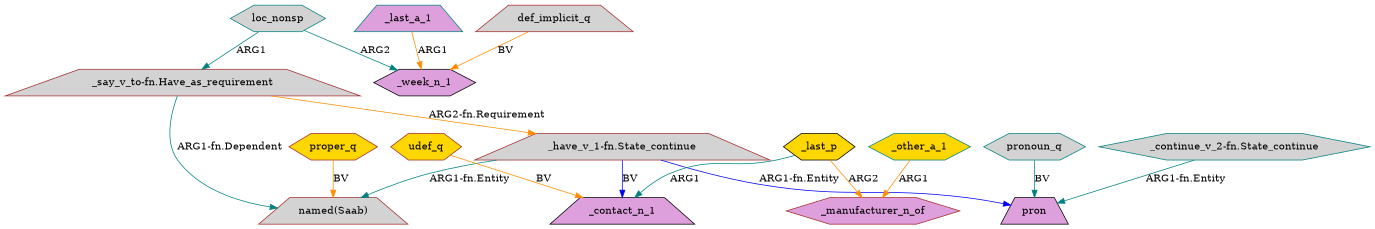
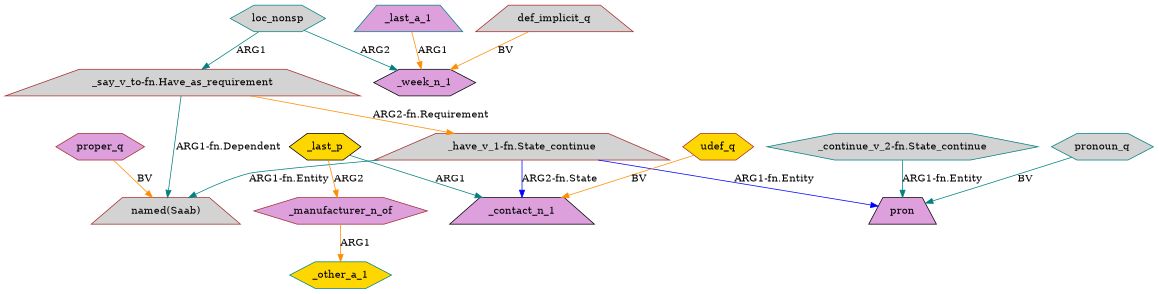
node "proper_q": fillcolor gold -> plum
edge "_other_a_1" -> "_manufacturer_n_of": reversed
edge "_have_v_1-fn.State_continue" -> "_contact_n_1": label "BV" -> "ARG2-fn.State"
